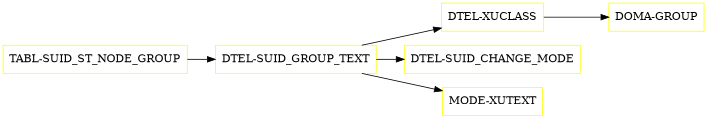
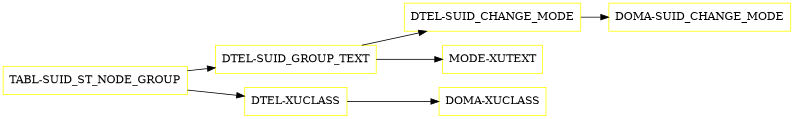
node "DOMA-GROUP": label "DOMA-GROUP" -> "DOMA-XUCLASS"
node "DOMA-SUID_CHANGE_MODE": added
edge "DTEL-SUID_GROUP_TEXT" -> "DTEL-XUCLASS": now "TABL-SUID_ST_NODE_GROUP" -> "DTEL-XUCLASS"
